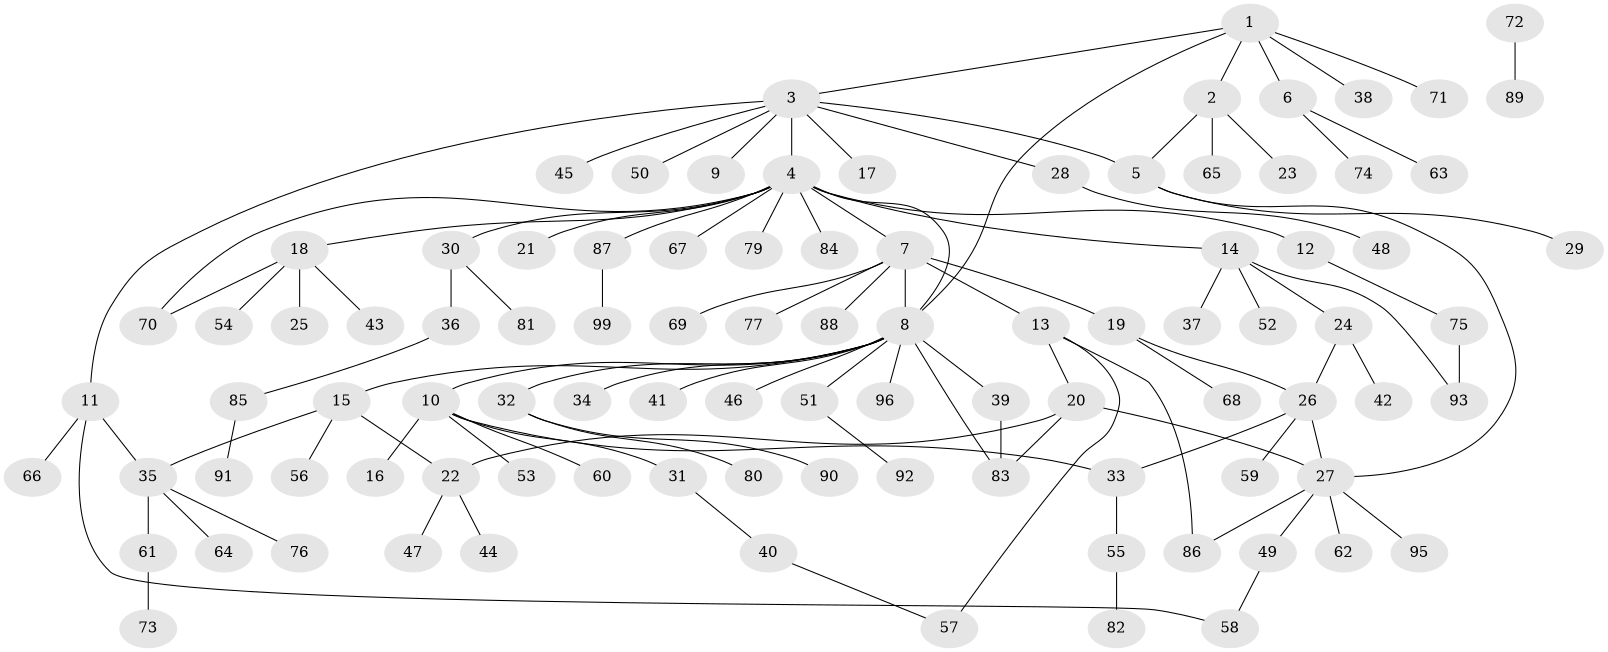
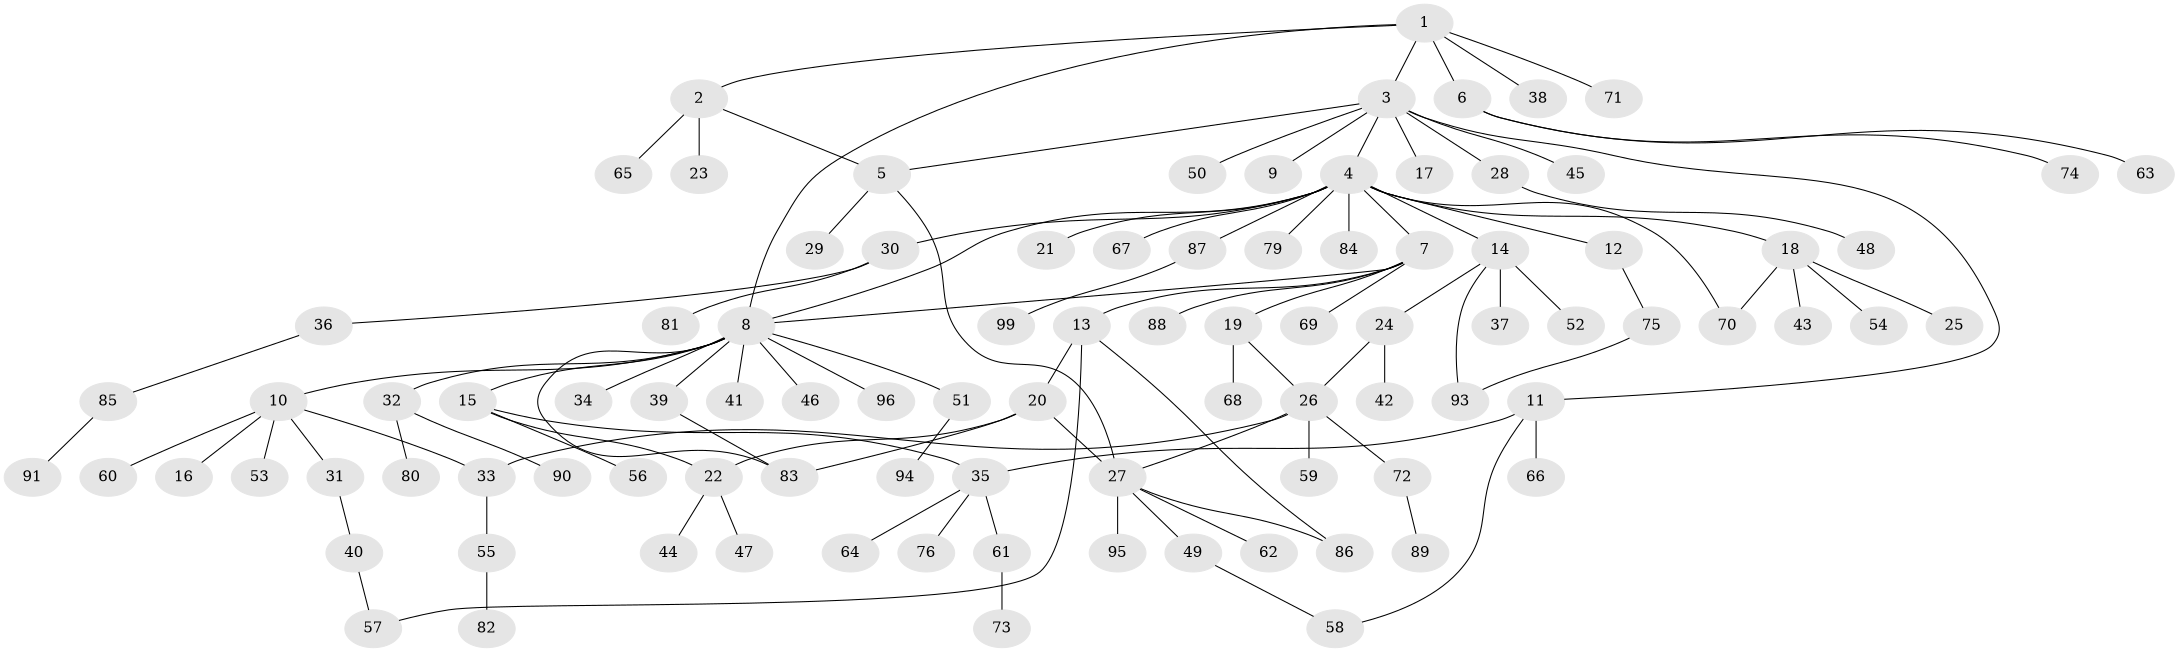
node "77": removed
edge "26" -- "72": added
node "92": label "92" -> "94"
